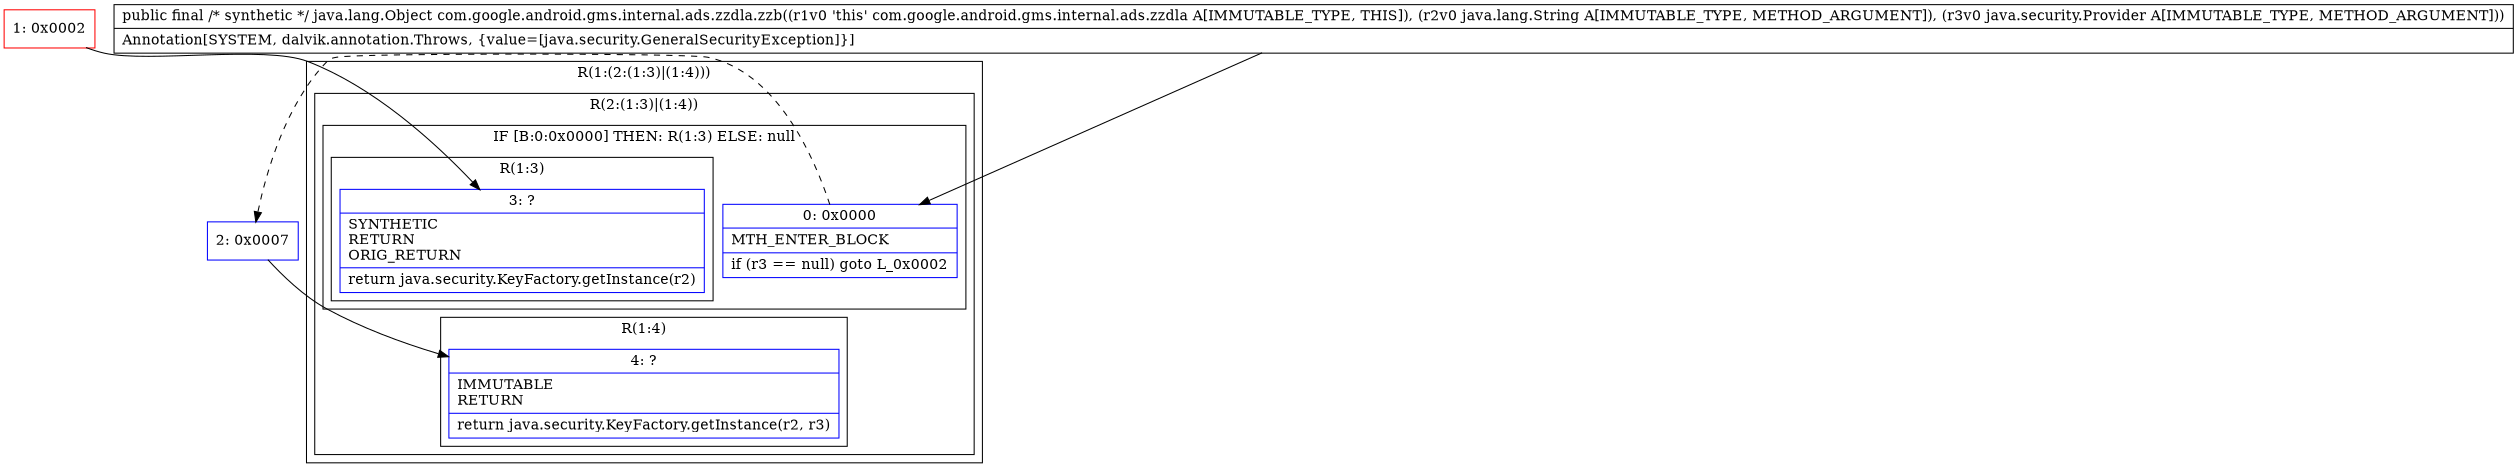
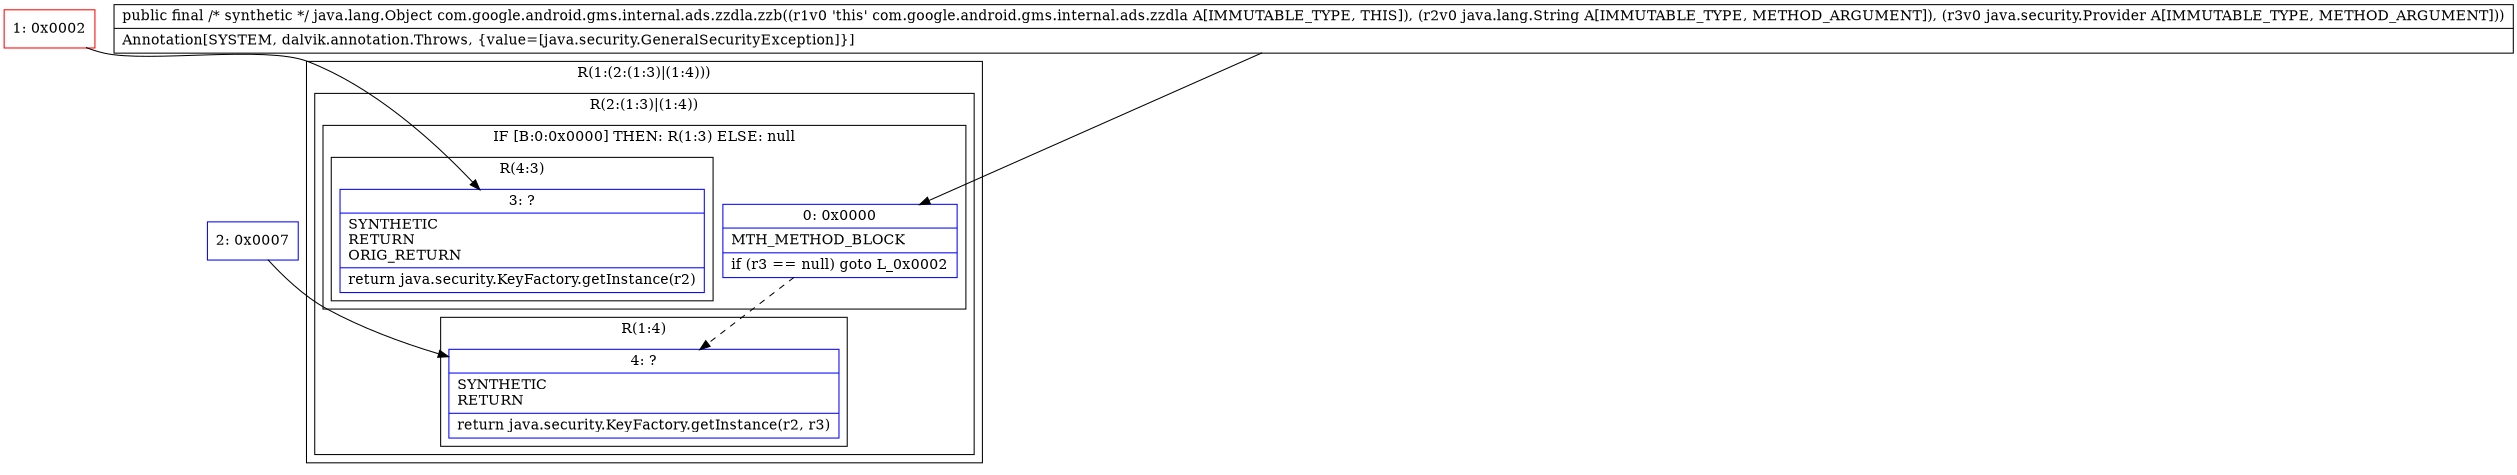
edge "0: 0x0000" -> "2: 0x0007": now "0: 0x0000" -> "4: ?"
cluster "R(1:3)": label "R(1:3)" -> "R(4:3)"
node "0: 0x0000": text "MTH_ENTER_BLOCK" -> "MTH_METHOD_BLOCK"
node "4: ?": text "IMMUTABLE" -> "SYNTHETIC"
